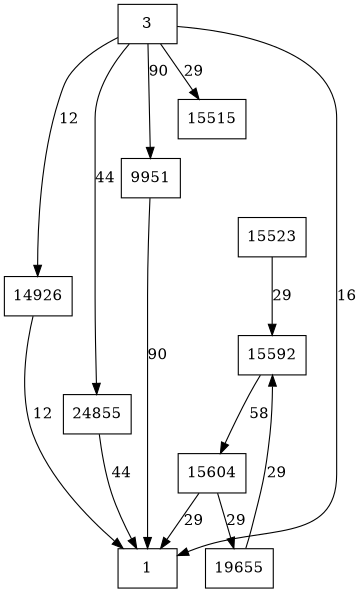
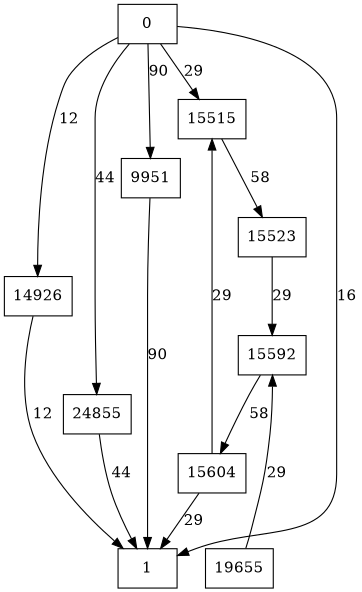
node "3": label "3" -> "0"
edge "15515" -> "15523": added, label "58"
edge "15604" -> "19655": now "15604" -> "15515"
